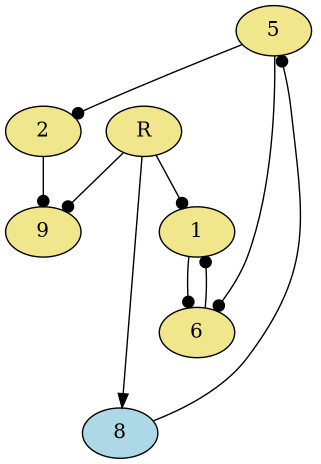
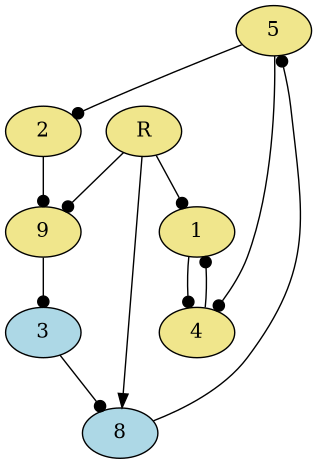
node "3": added
node "6": label "6" -> "4"
